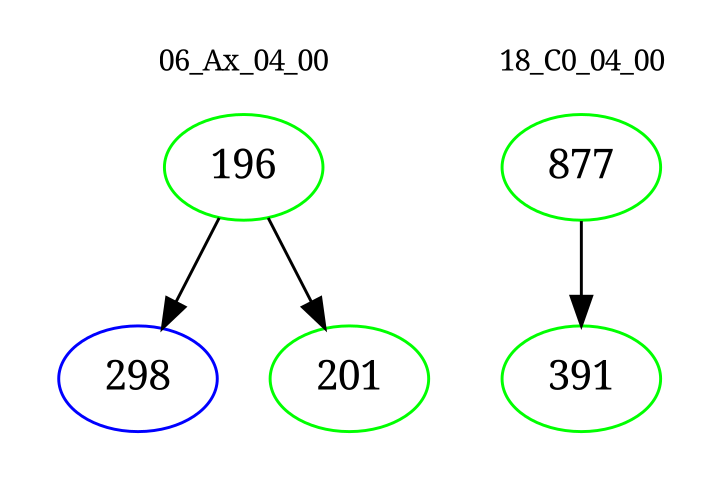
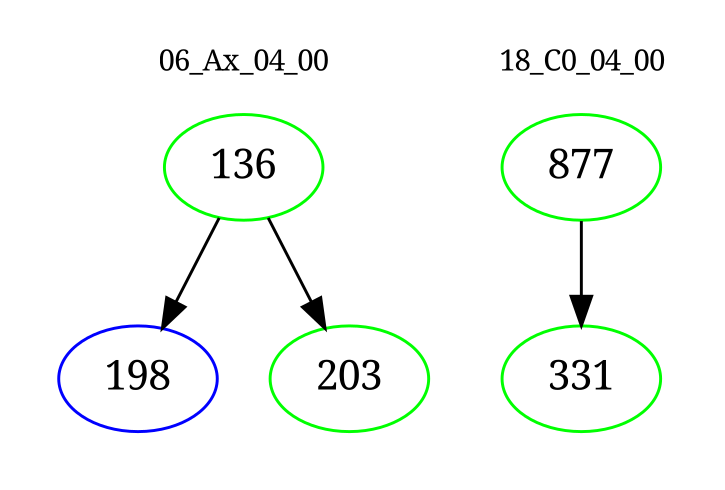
node "196": label "196" -> "136"
node "298": label "298" -> "198"
node "201": label "201" -> "203"
node "391": label "391" -> "331"
